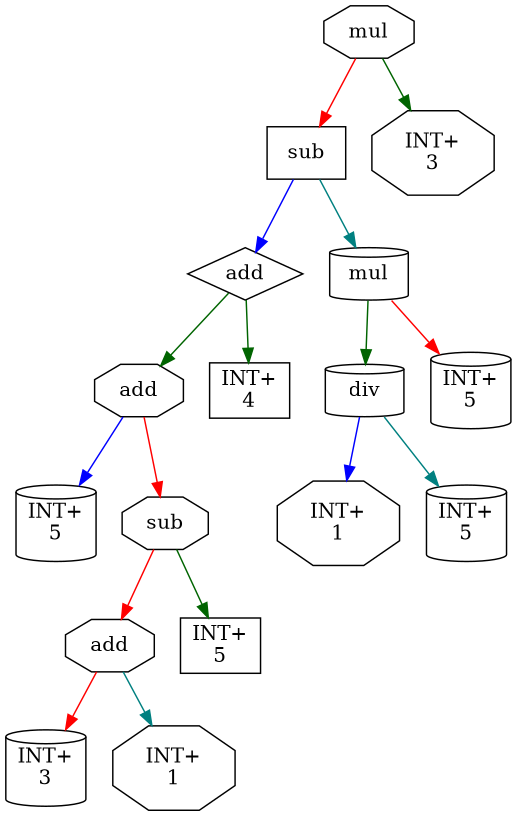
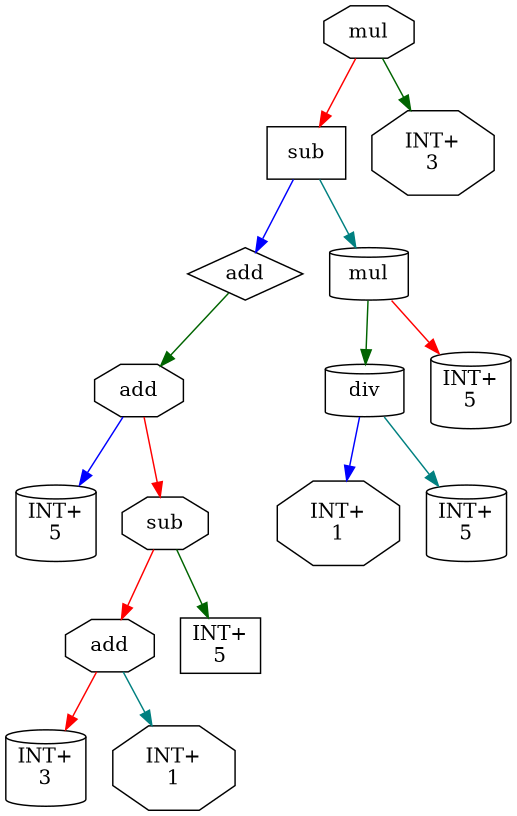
node "INT+ 4": removed
